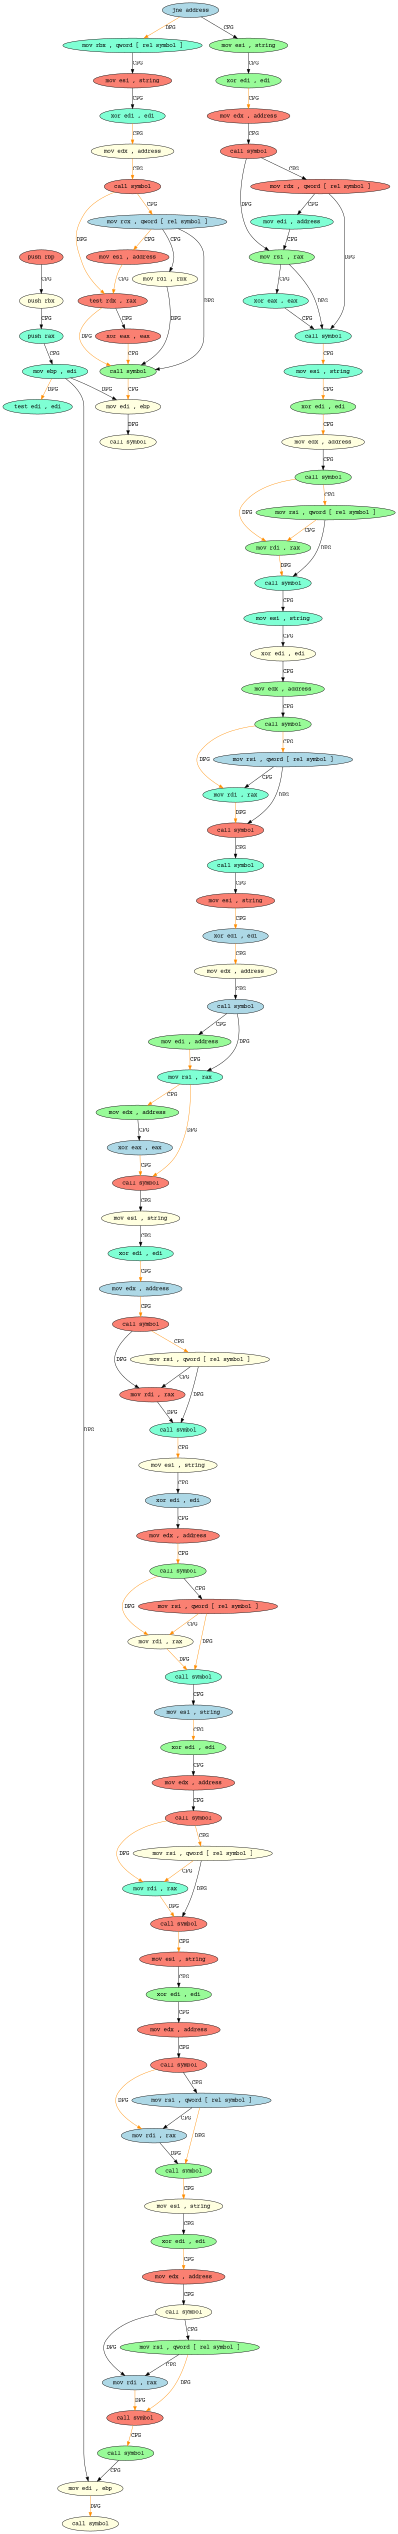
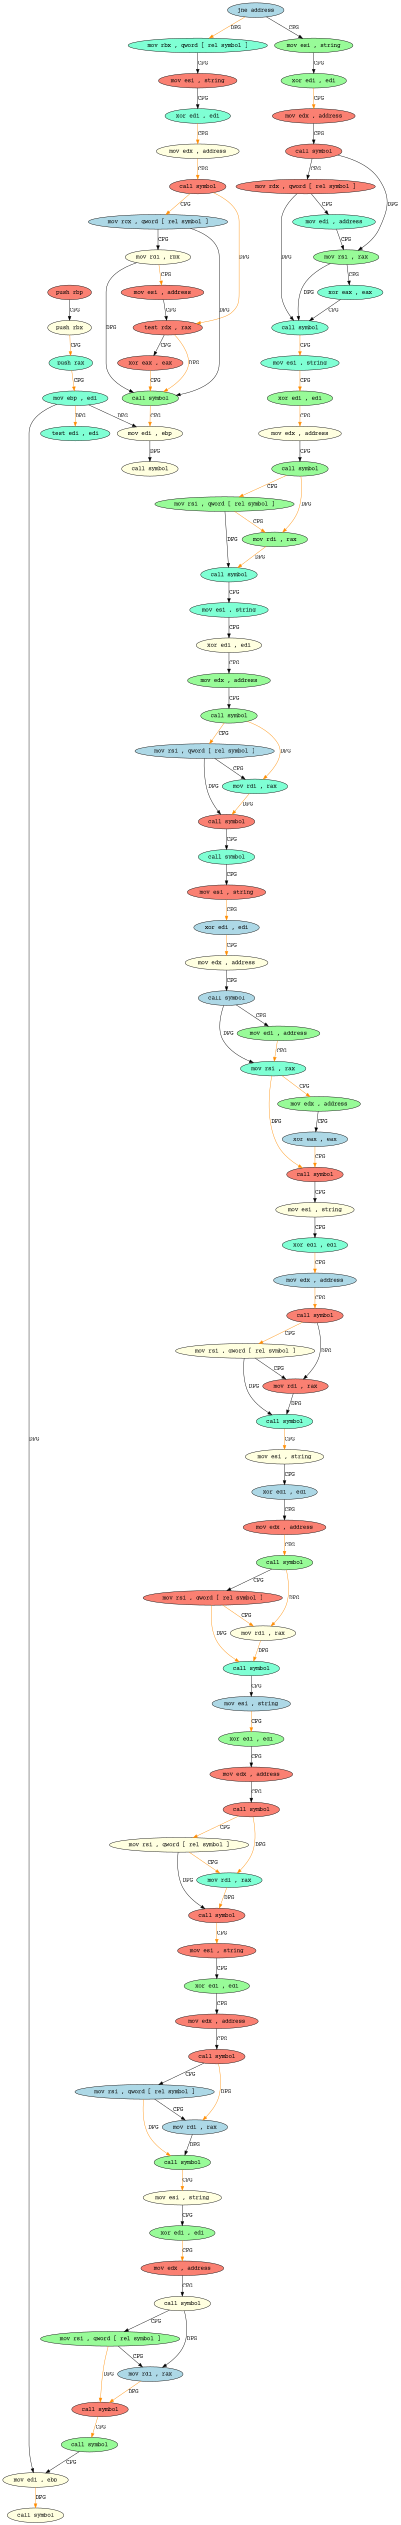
edge "mov rcx , qword [ rel symbol ]" -> "mov esi , address": now "mov rdi , rbx" -> "mov esi , address"
edge "mov esi , address" -> "test rdx , rax": color darkorange -> black
edge "push rbx" -> "push rax": color black -> darkorange
edge "push rax" -> "mov ebp , edi": color black -> darkorange
